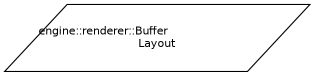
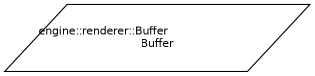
node "engine::renderer::Buffer Layout": label "engine::renderer::Buffer Layout" -> "engine::renderer::Buffer Buffer"
